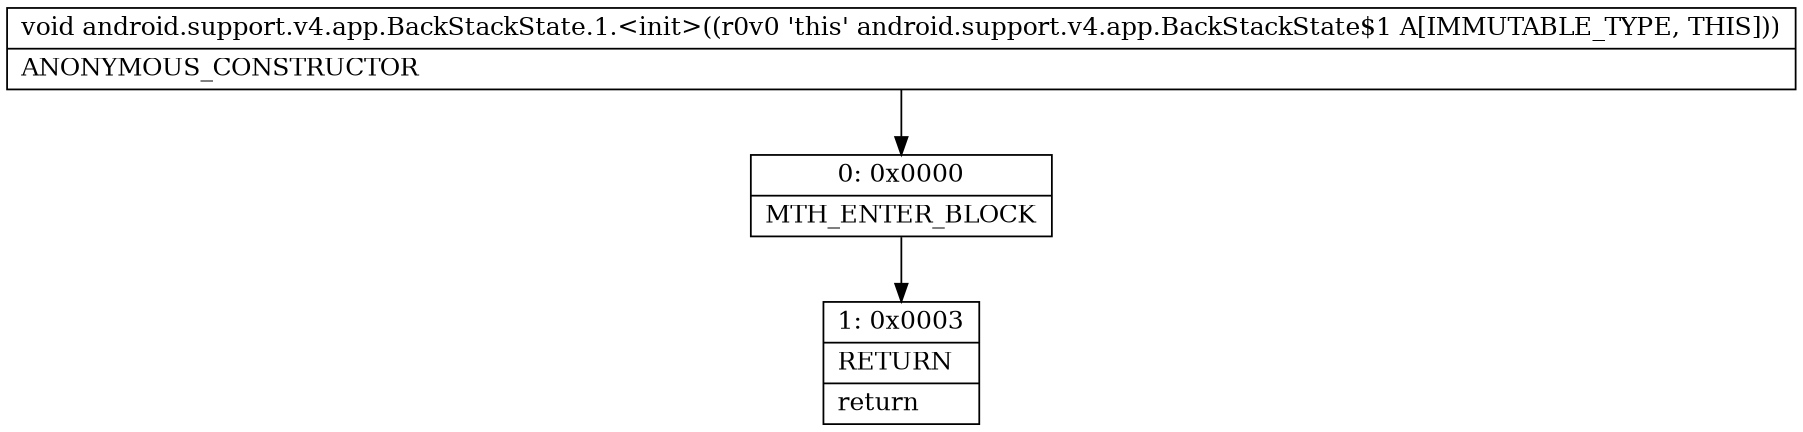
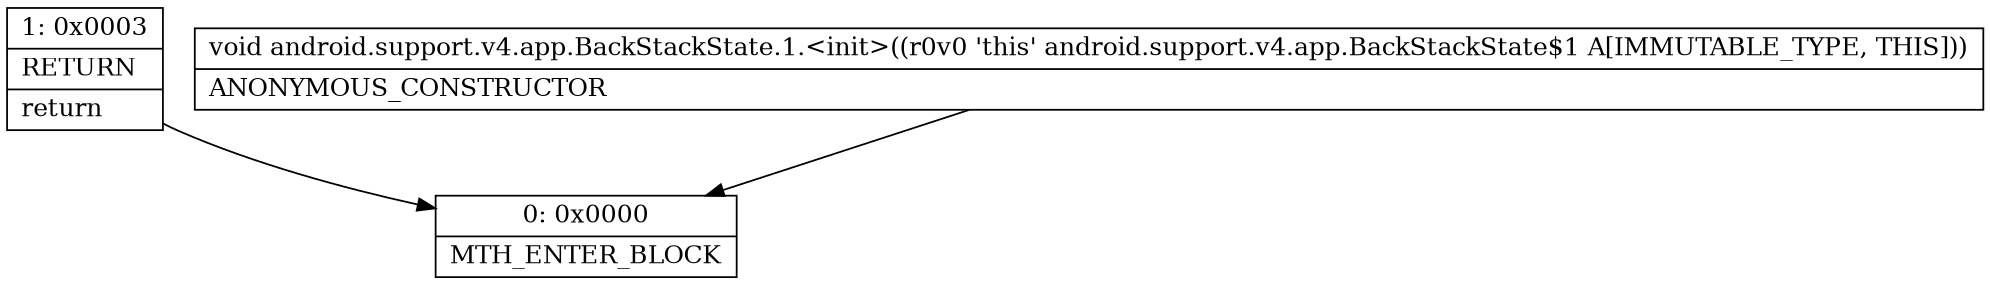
edge "0: 0x0000" -> "1: 0x0003": reversed
